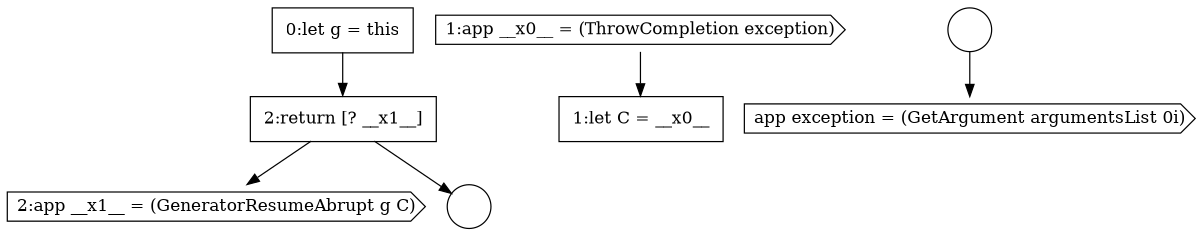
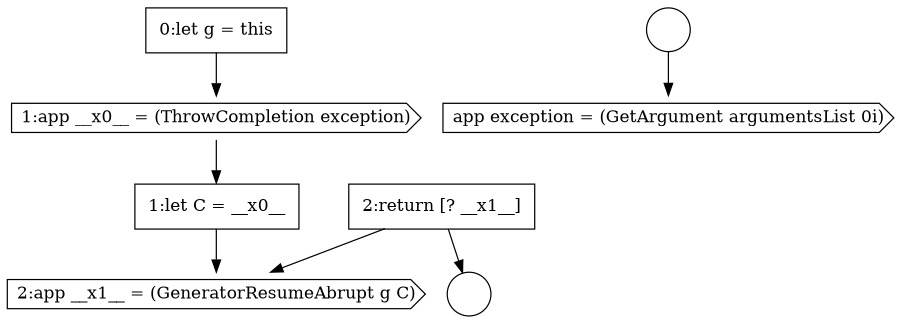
edge "0:let g = this" -> "2:return [? __x1__]": now "0:let g = this" -> "1:app __x0__ = (ThrowCompletion exception)"
edge "1:let C = __x0__" -> "2:app __x1__ = (GeneratorResumeAbrupt g C)": added
